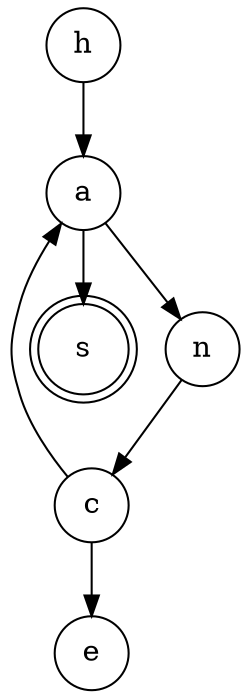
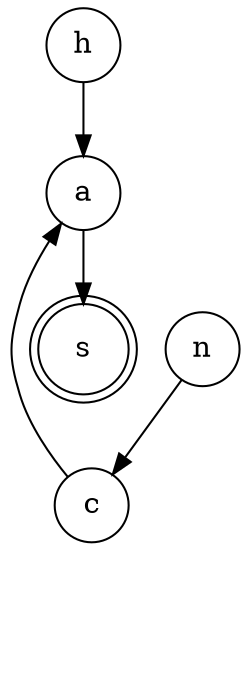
edge "a" -> "n": removed
node "e": removed
